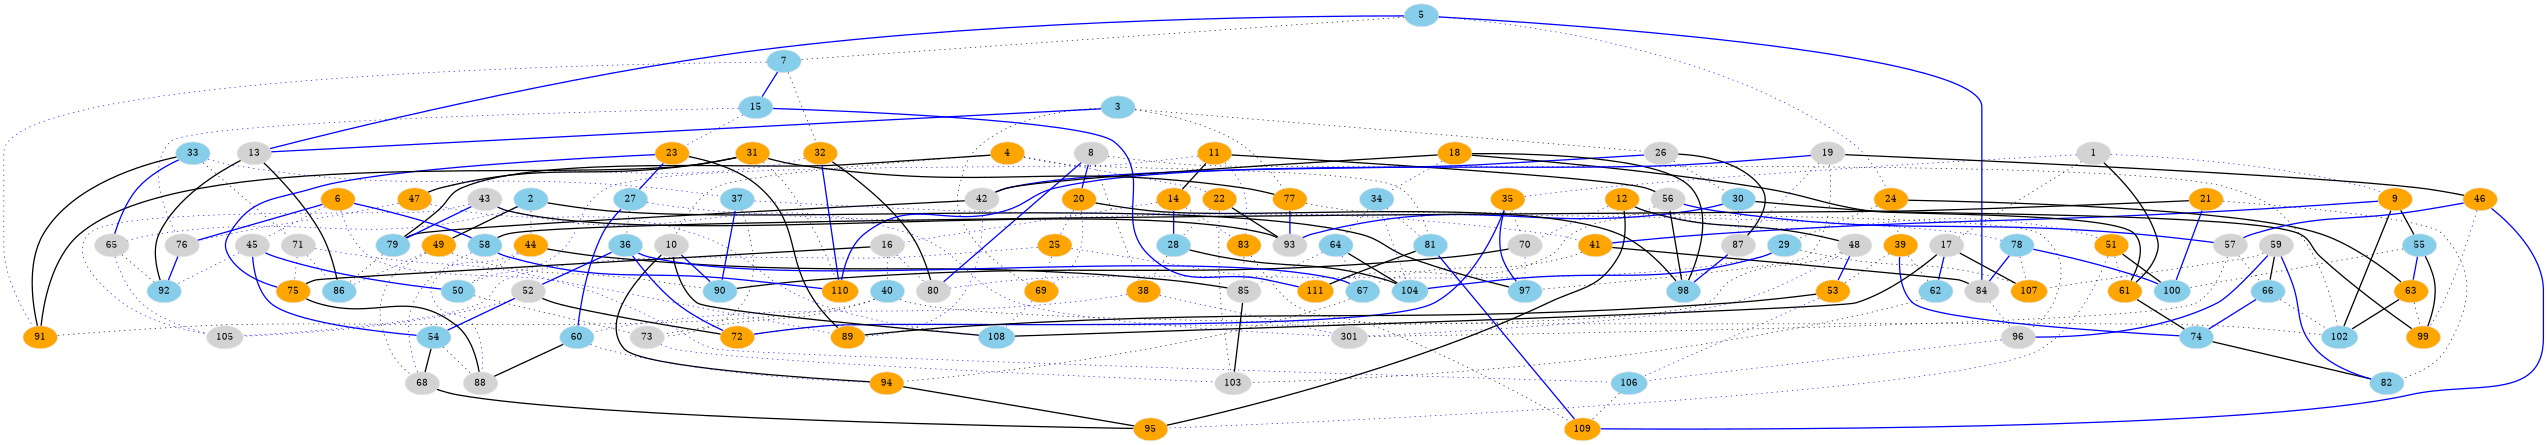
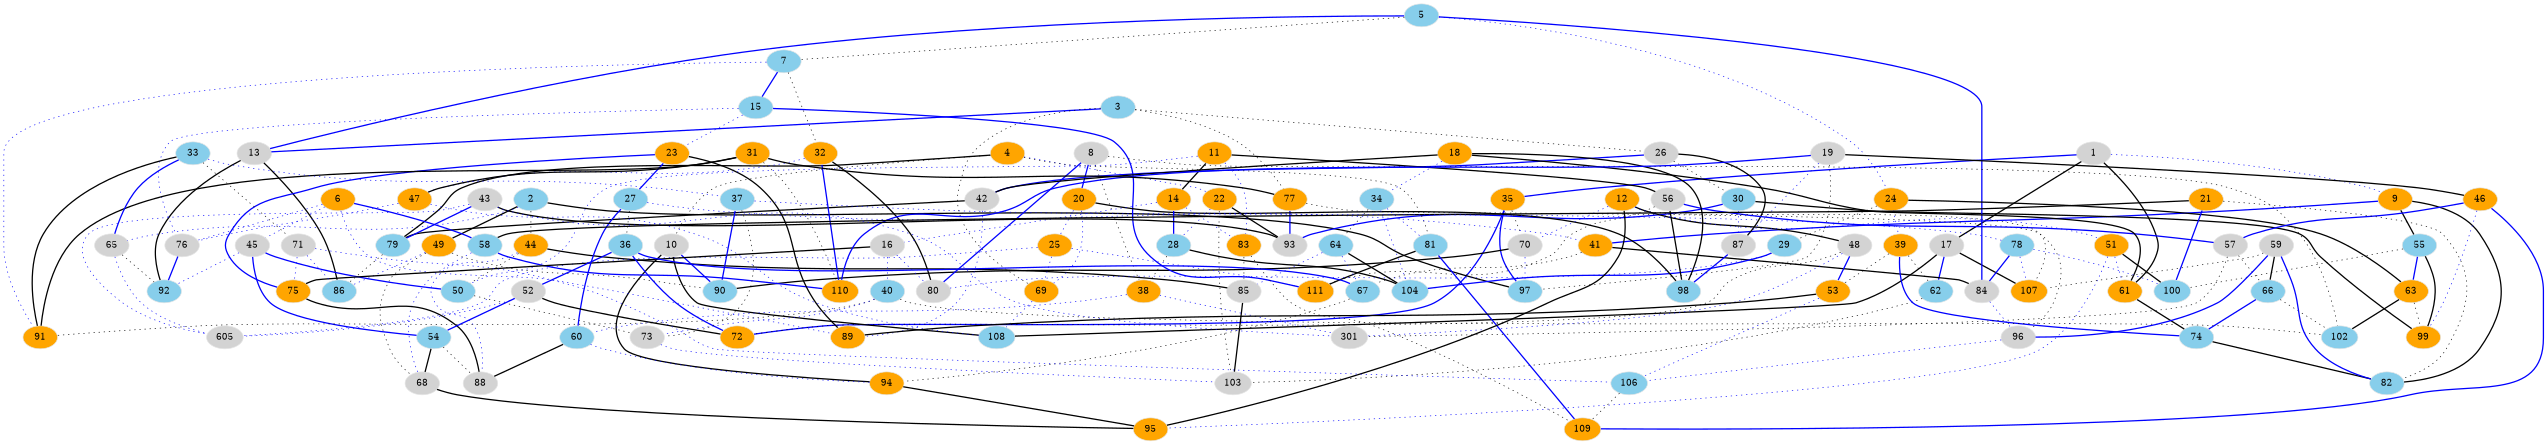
edge "1" -- "35": style dotted -> bold
edge "1" -- "17": style dotted -> bold
edge "6" -- "76": style bold -> dotted
edge "24" -- "39": color black -> blue
edge "78" -- "100": style bold -> dotted
edge "29" -- "107": now "12" -- "107"
edge "9" -- "102": now "9" -- "82"
edge "40" -- "73": color black -> blue
node "105": label "105" -> "605"
